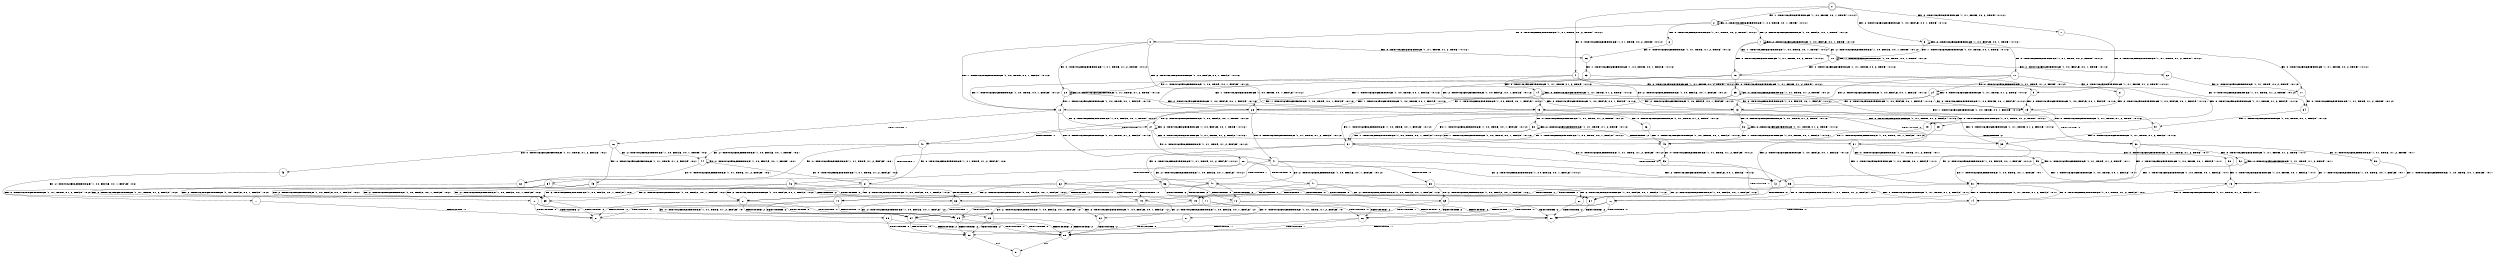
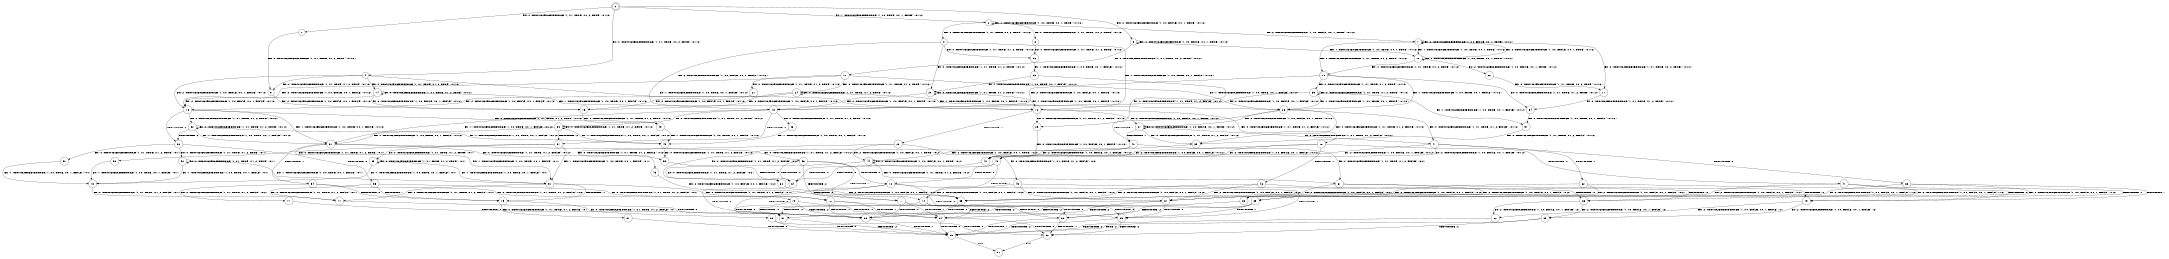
edge "48" -> "71": now "72" -> "71"
edge "83" -> "89": label "TERMINATE !2" -> "TRUE !2"
